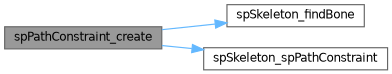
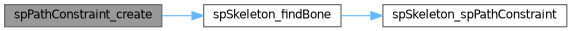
edge "spPathConstraint_create" -> "spSkeleton_spPathConstraint": now "spSkeleton_findBone" -> "spSkeleton_spPathConstraint"
